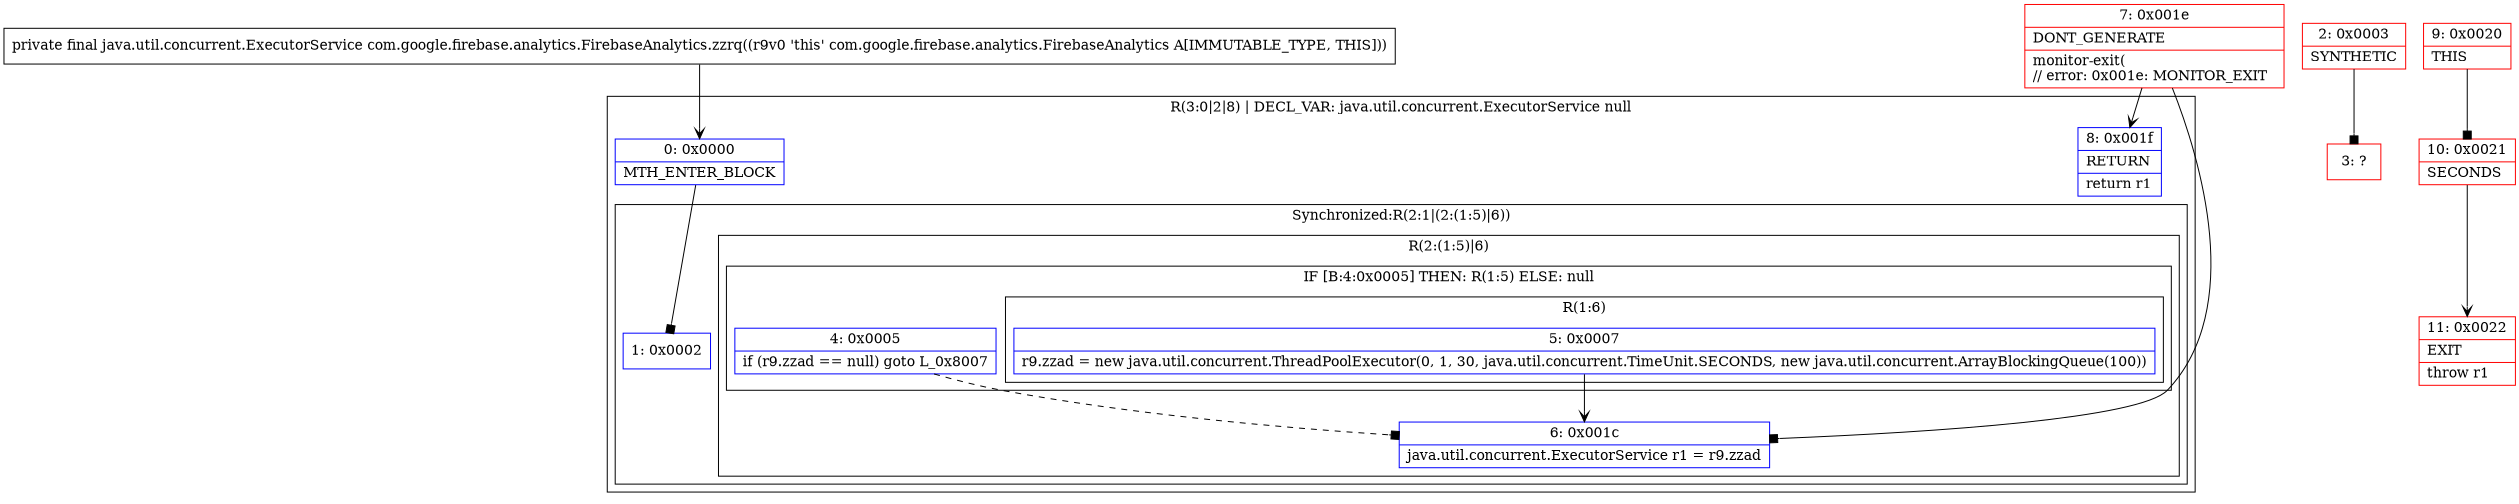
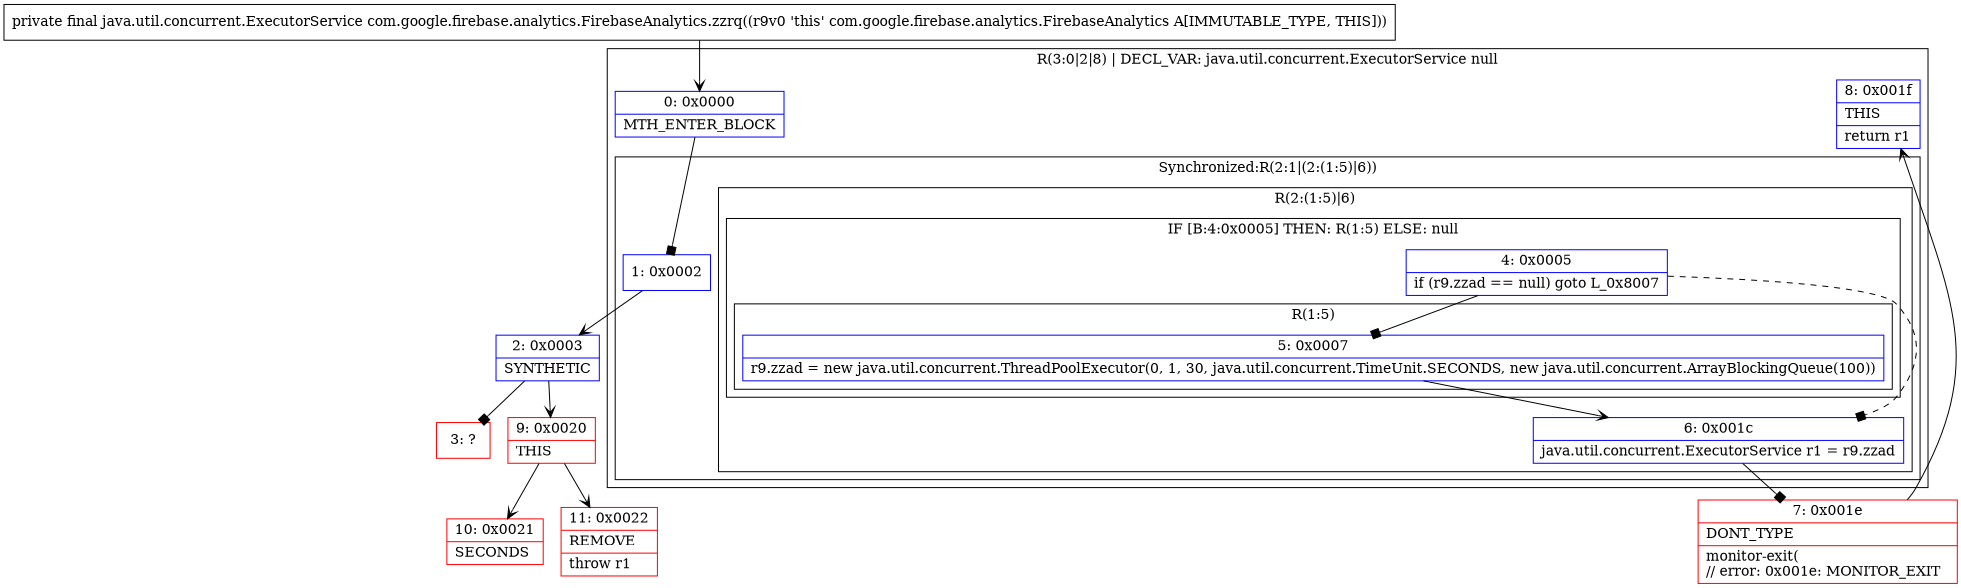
node "7: 0x001e": text "DONT_GENERATE" -> "DONT_TYPE"
node "2: 0x0003": color red -> blue
edge "9: 0x0020" -> "10: 0x0021": arrowhead box -> vee
node "8: 0x001f": text "RETURN" -> "THIS"
edge "10: 0x0021" -> "11: 0x0022": now "9: 0x0020" -> "11: 0x0022"
edge "1: 0x0002" -> "2: 0x0003": added
cluster "R(1:6)": label "R(1:6)" -> "R(1:5)"
edge "4: 0x0005" -> "5: 0x0007": added
node "11: 0x0022": text "EXIT" -> "REMOVE"
edge "2: 0x0003" -> "9: 0x0020": added
edge "7: 0x001e" -> "6: 0x001c": reversed
